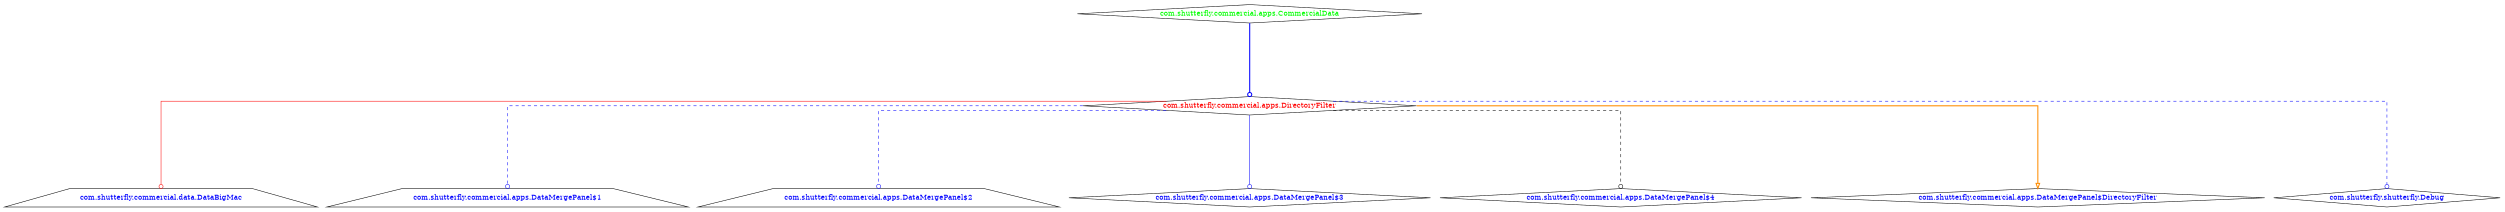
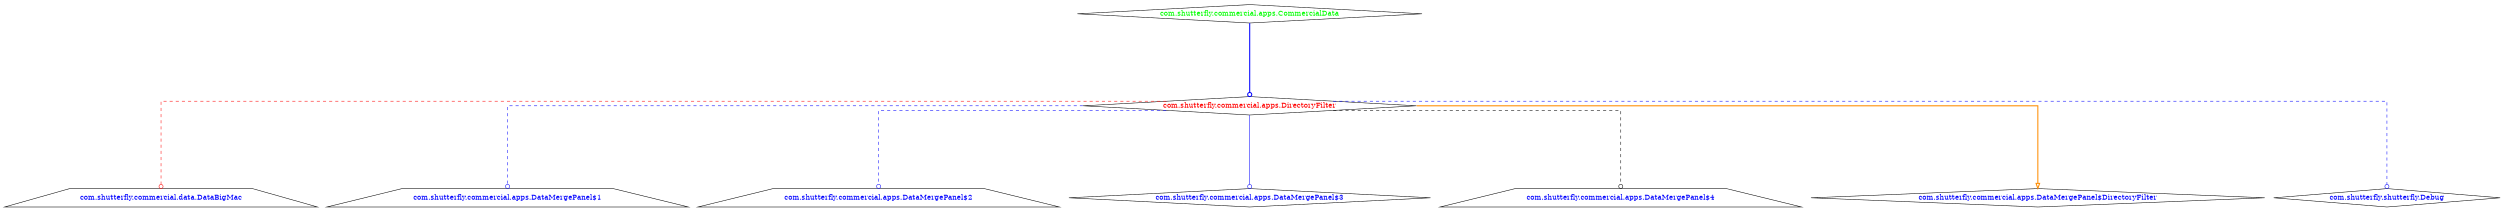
edge "com.shutterfly.commercial.apps.DirectoryFilter" -> "com.shutterfly.commercial.data.DataBigMac": style solid -> dashed
node "com.shutterfly.commercial.apps.DataMergePanel$4": shape diamond -> trapezium
